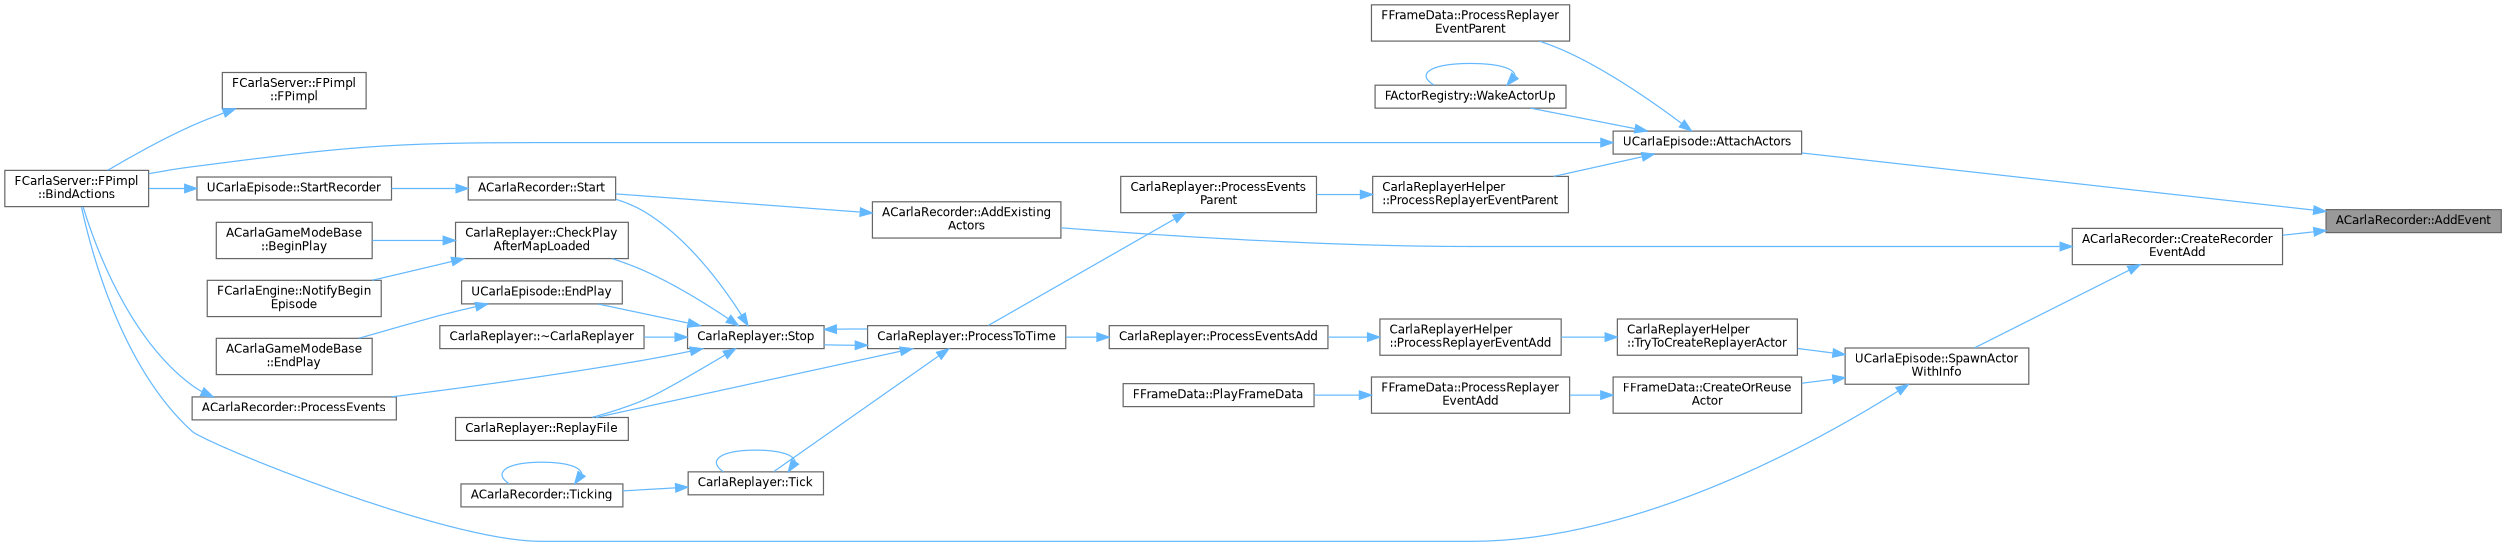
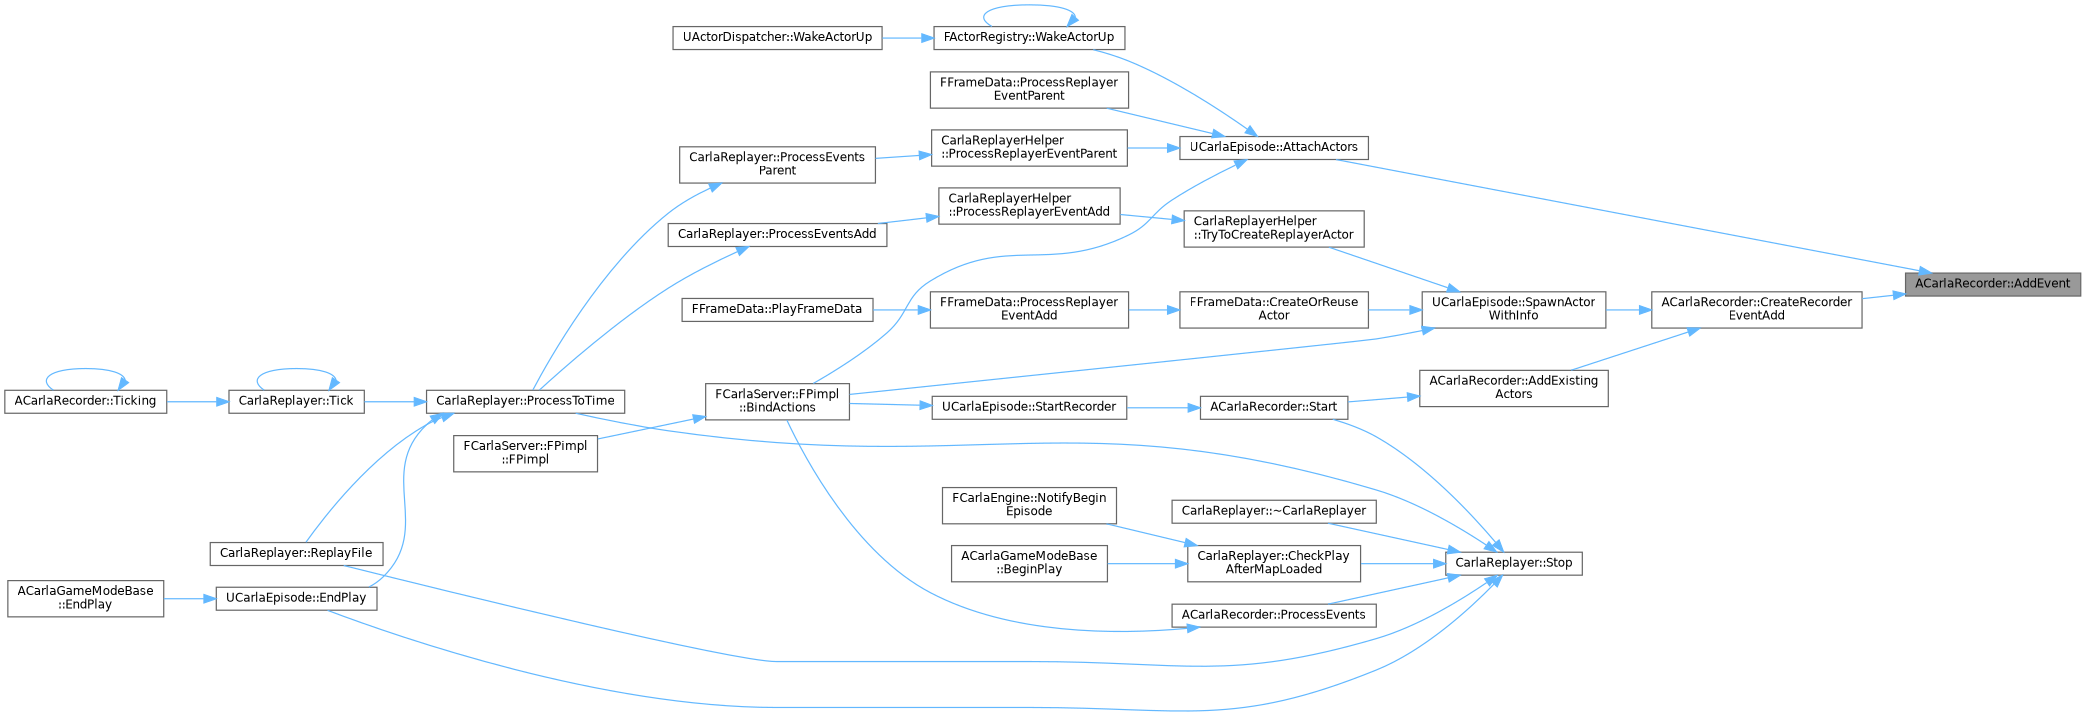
node "UActorDispatcher::WakeActorUp": added
edge "FCarlaServer::FPimpl ::BindActions" -> "FCarlaServer::FPimpl ::FPimpl": reversed
edge "CarlaReplayer::Stop" -> "CarlaReplayer::ProcessToTime": now "UCarlaEpisode::EndPlay" -> "CarlaReplayer::ProcessToTime"
